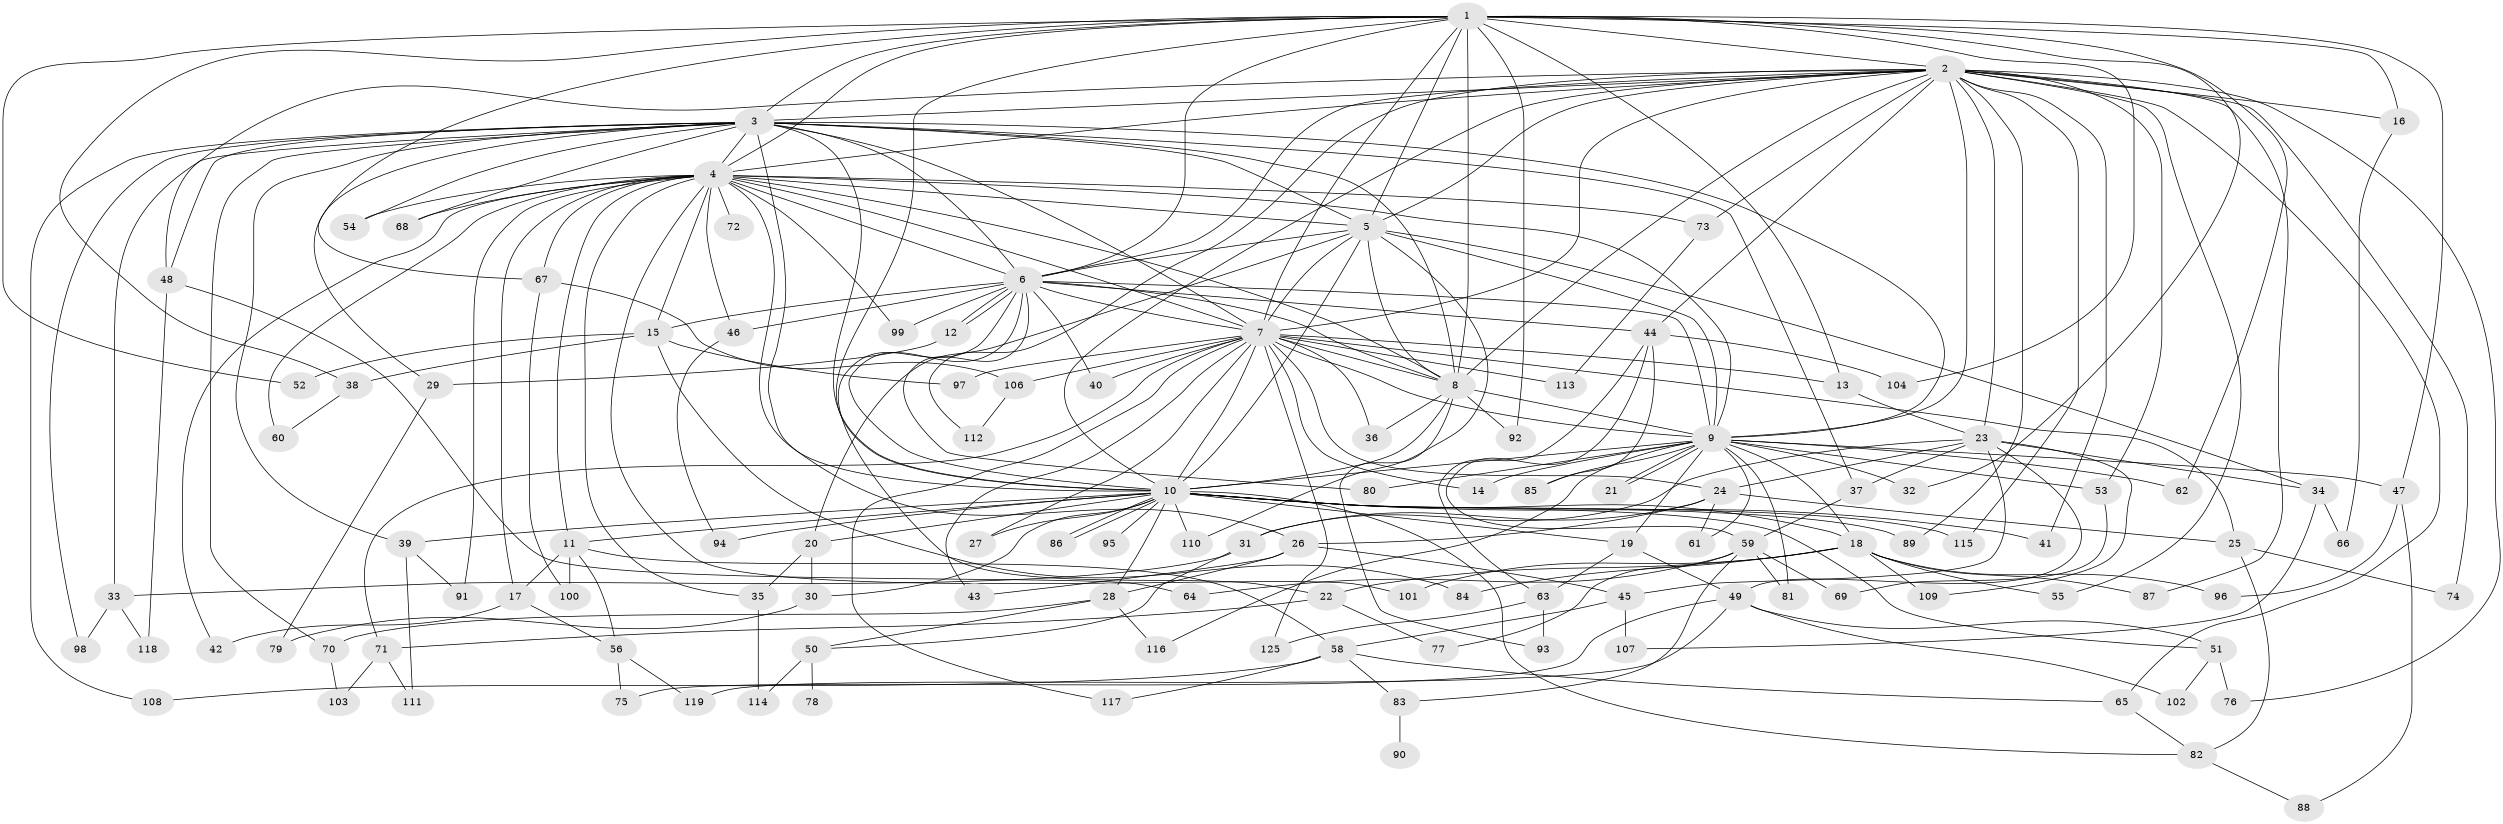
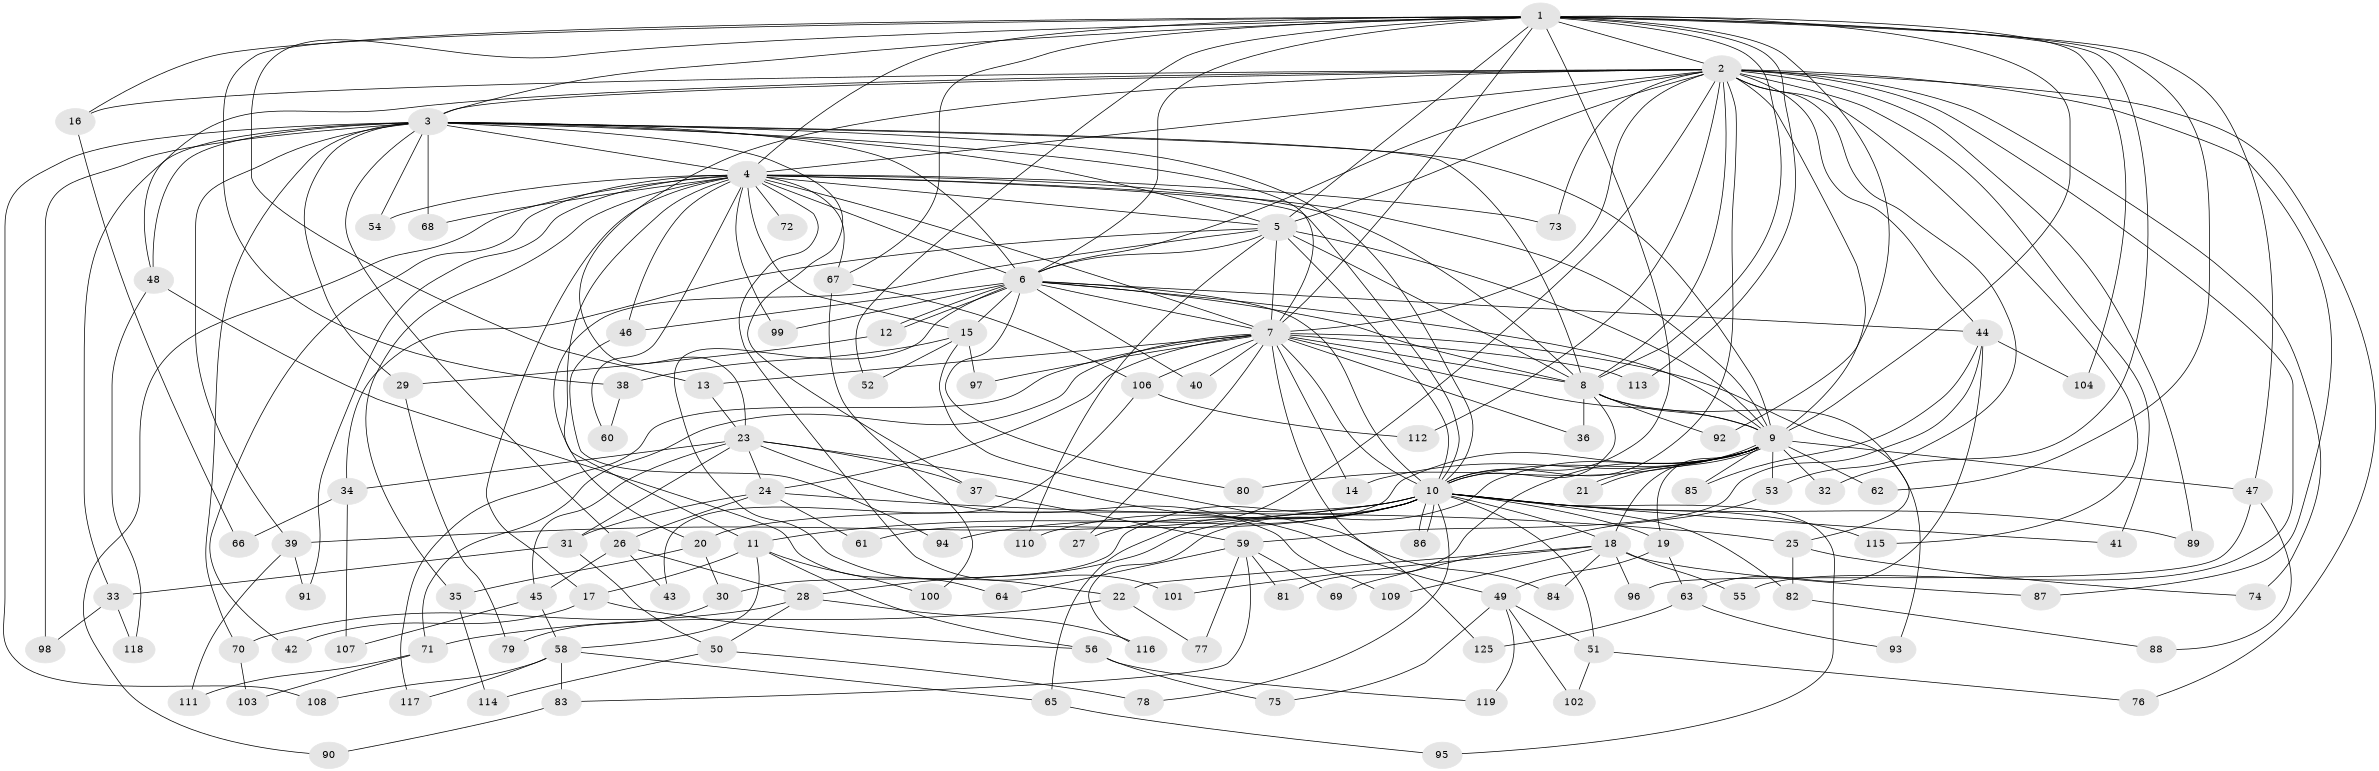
edge "1" -- "9": added
edge "73" -- "113": now "1" -- "113"
edge "4" -- "90": added
edge "7" -- "43": now "106" -- "43"
edge "10" -- "78": added
edge "65" -- "82": now "65" -- "95"
